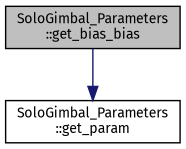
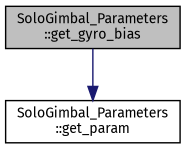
node "SoloGimbal_Parameters ::get_bias_bias": label "SoloGimbal_Parameters ::get_bias_bias" -> "SoloGimbal_Parameters ::get_gyro_bias"
